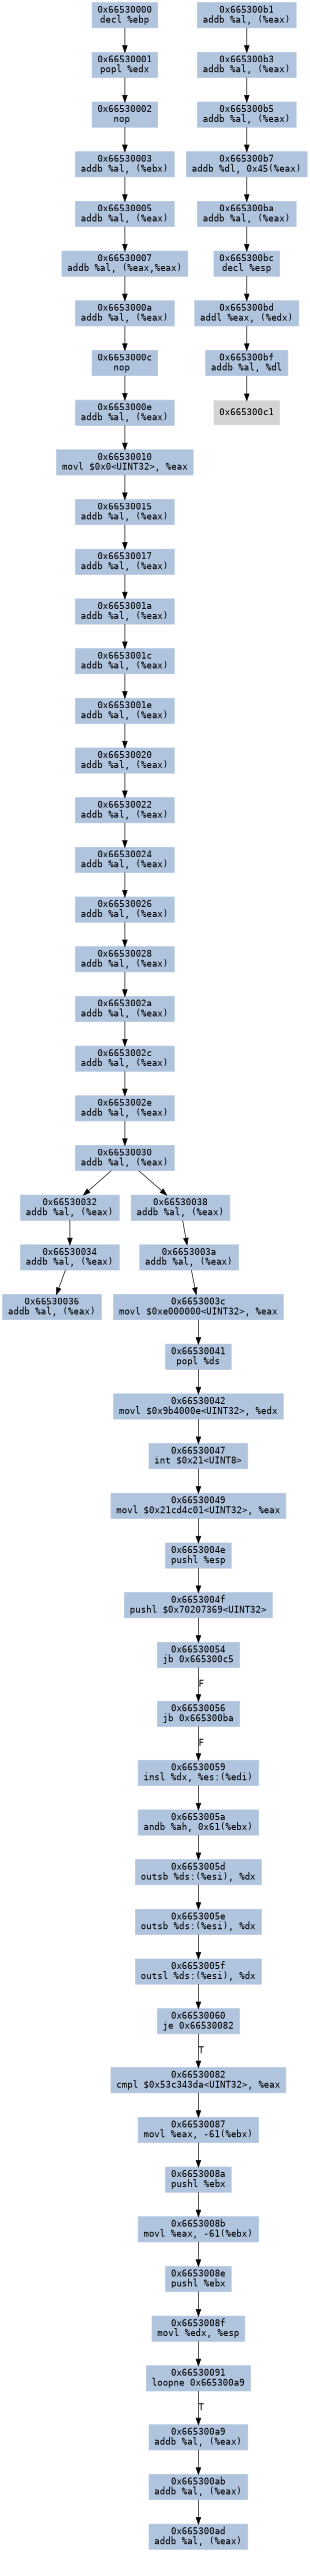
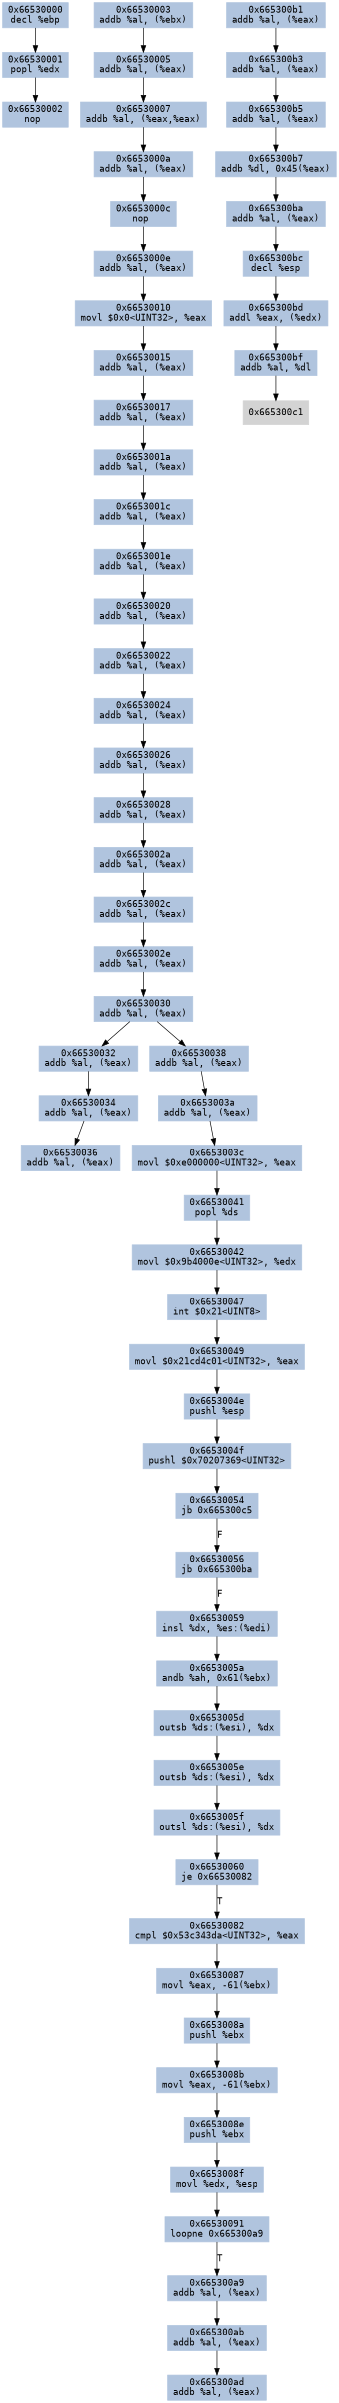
edge "0x66530002 nop" -> "0x66530003 addb %al, (%ebx)": removed
